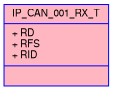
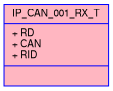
node "IP_CAN_001_RX_T": text "+ RFS" -> "+ CAN"
